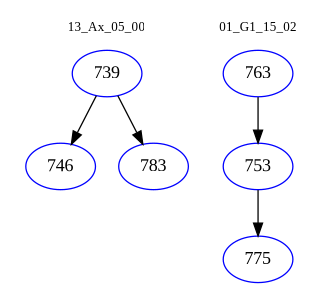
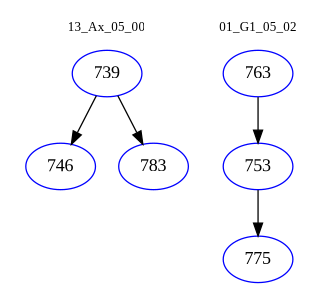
cluster "01_G1_15_02": label "01_G1_15_02" -> "01_G1_05_02"
